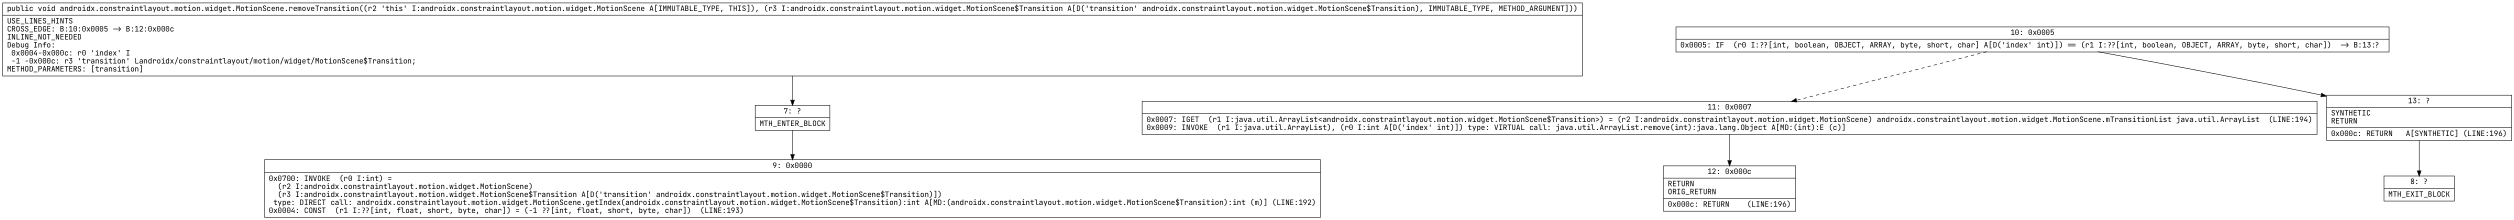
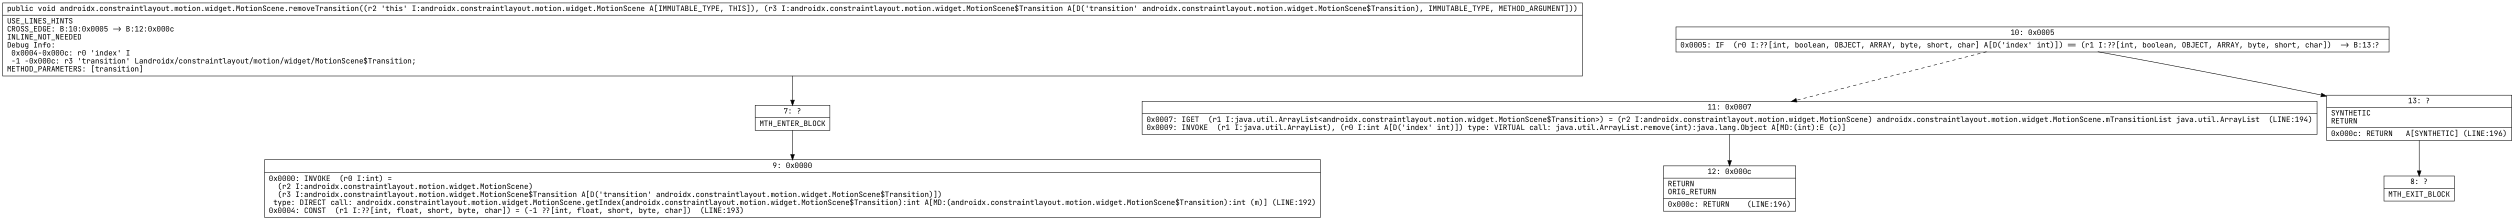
node "9: 0x0000": text "0x0700: INVOKE  (r0 I:int) =" -> "0x0000: INVOKE  (r0 I:int) ="
